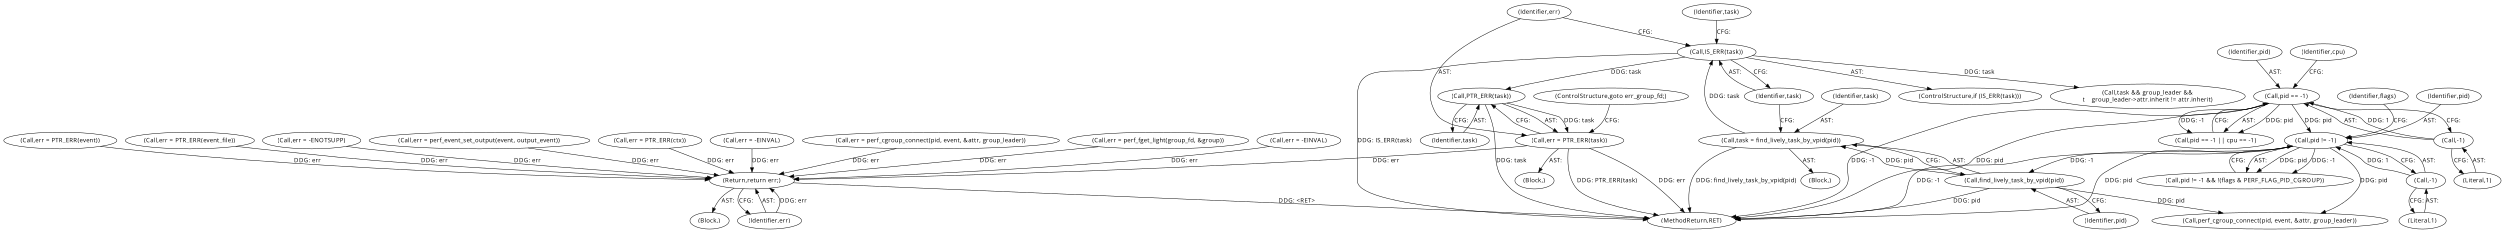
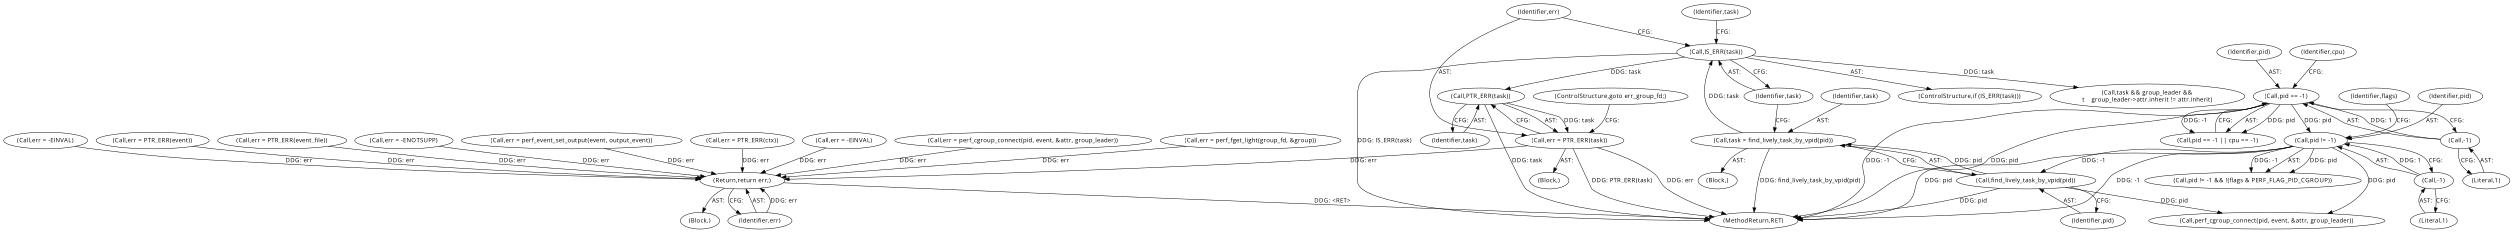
edge "(Call,pid != -1 && !(flags & PERF_FLAG_PID_CGROUP))" -> "(Call,pid != -1)": removed, label "CFG:"
